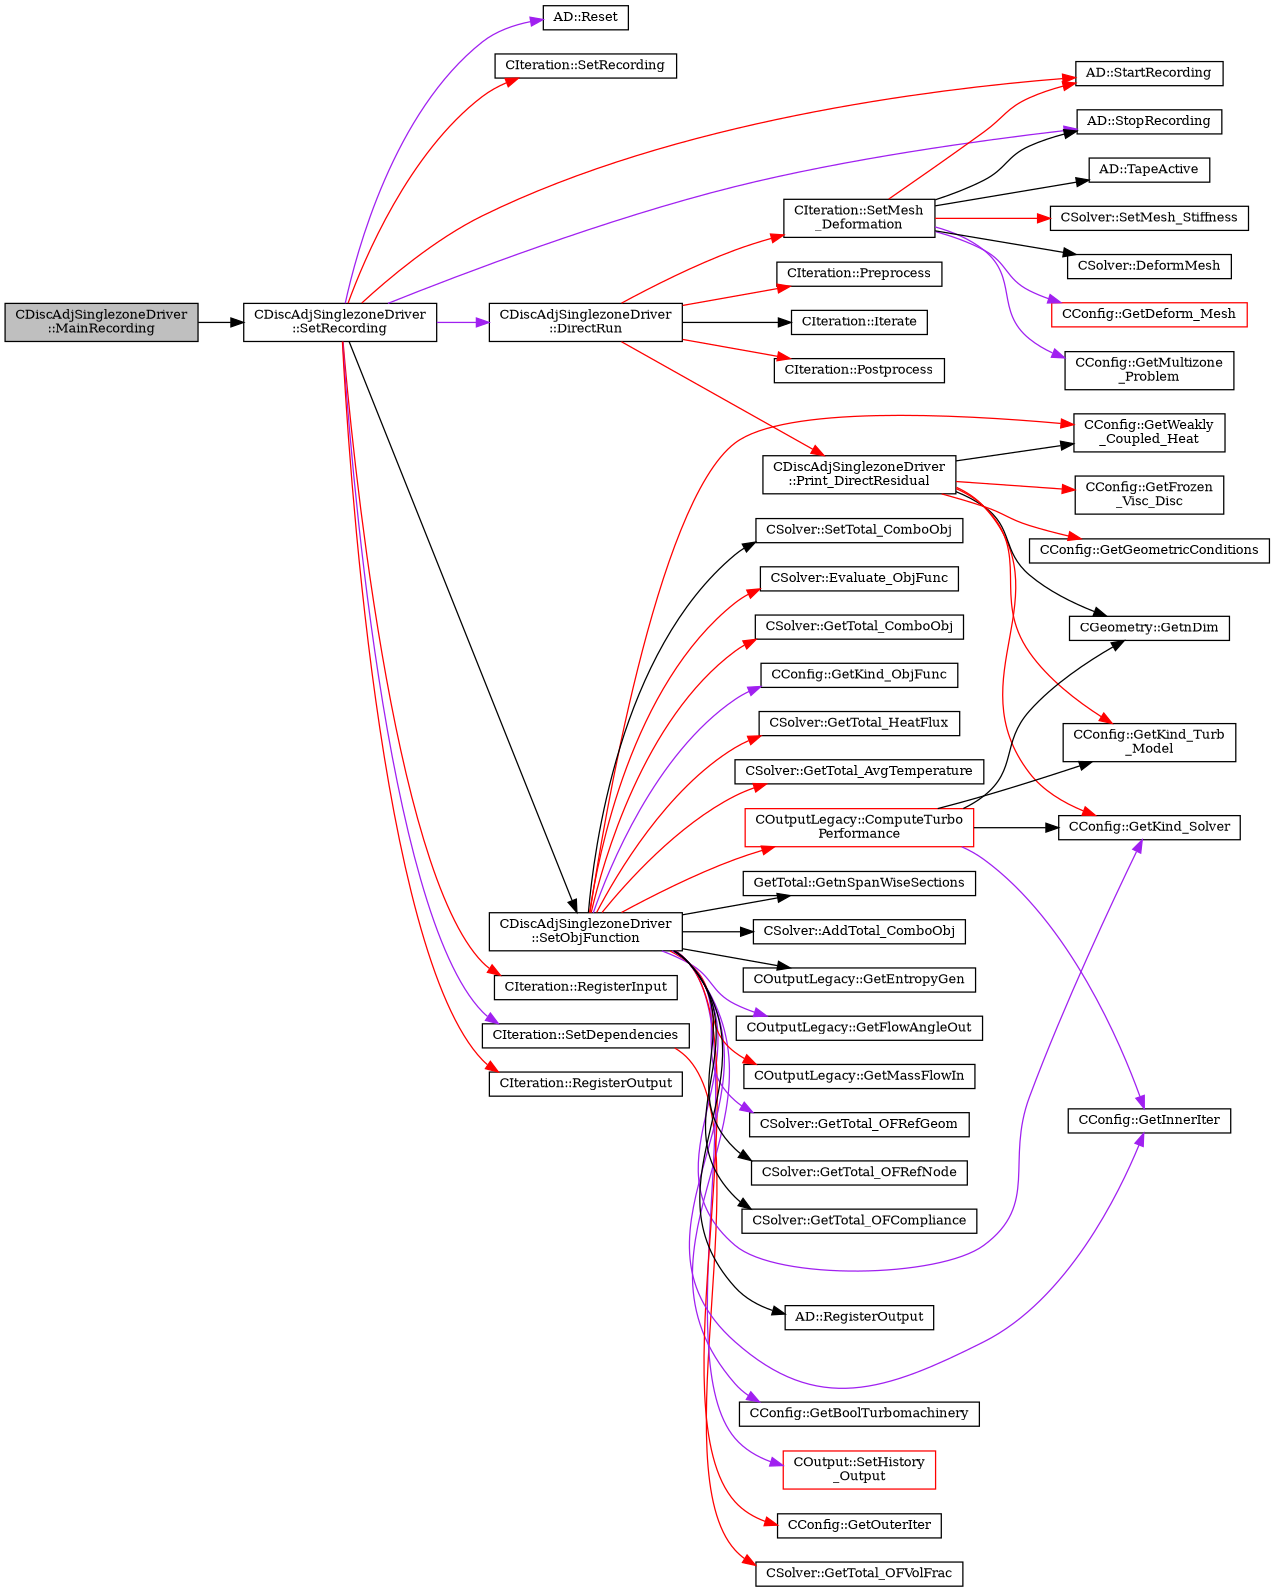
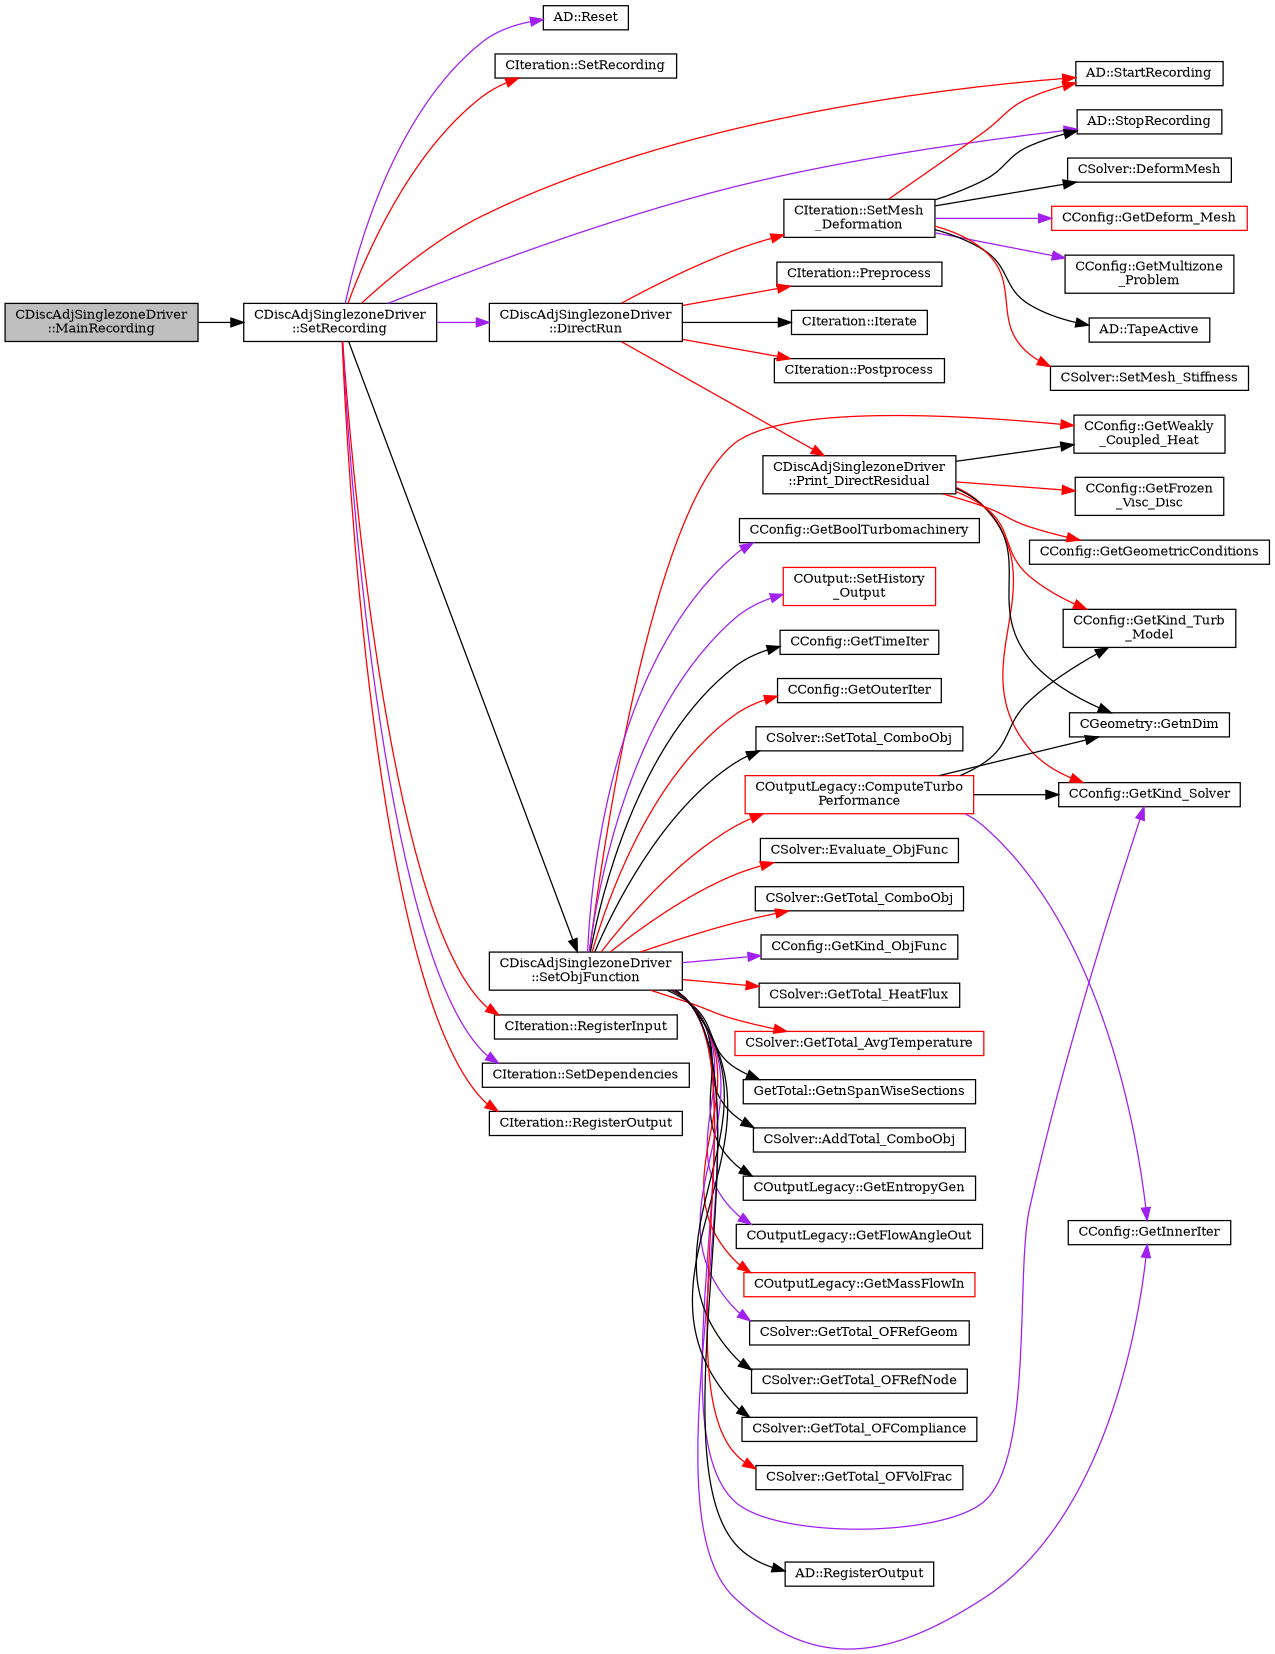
node "CConfig::GetTimeIter": added
node "CSolver::GetTotal_AvgTemperature": color black -> red
node "COutputLegacy::GetMassFlowIn": color black -> red
edge "CIteration::SetDependencies" -> "CSolver::GetTotal_OFVolFrac": now "CDiscAdjSinglezoneDriver ::SetObjFunction" -> "CSolver::GetTotal_OFVolFrac"
